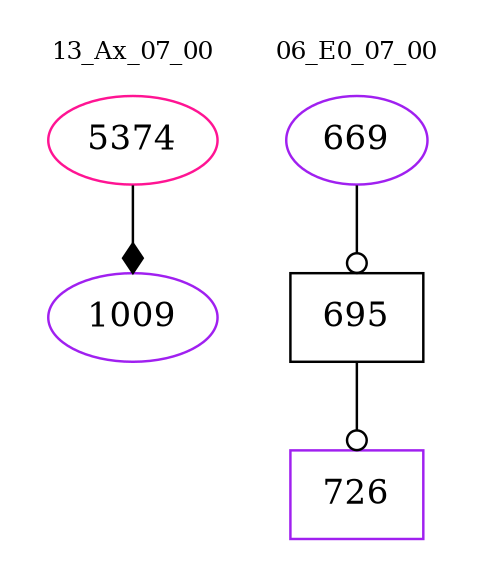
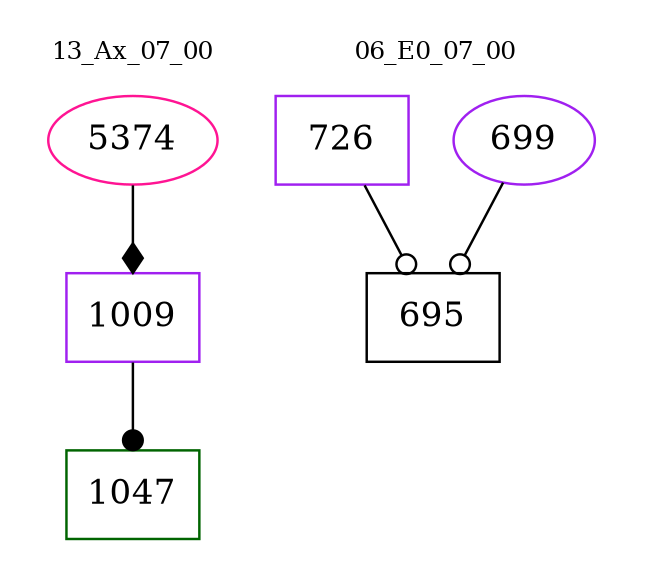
node "669": label "669" -> "699"
node "1009": shape ellipse -> box
edge "695" -> "726": reversed
node "1047": added
